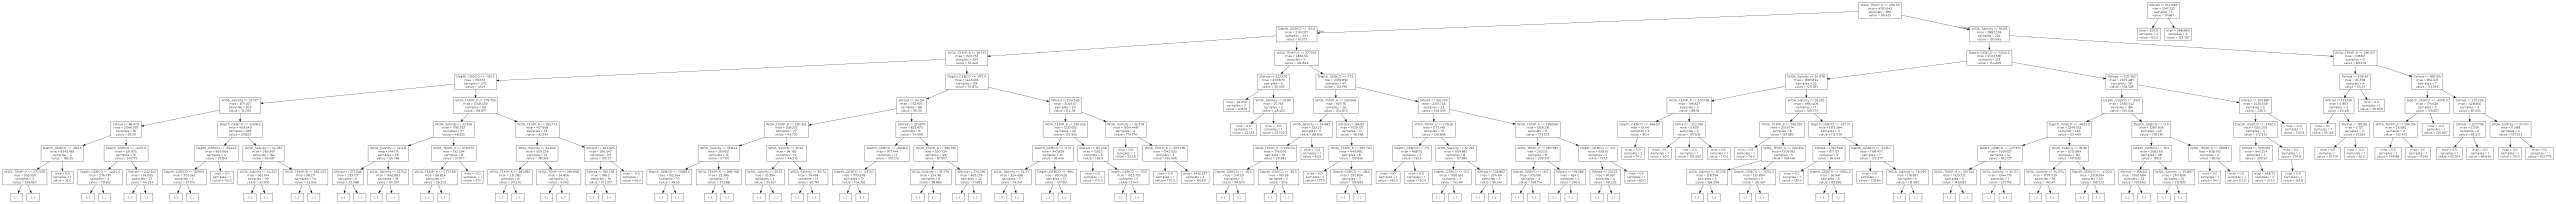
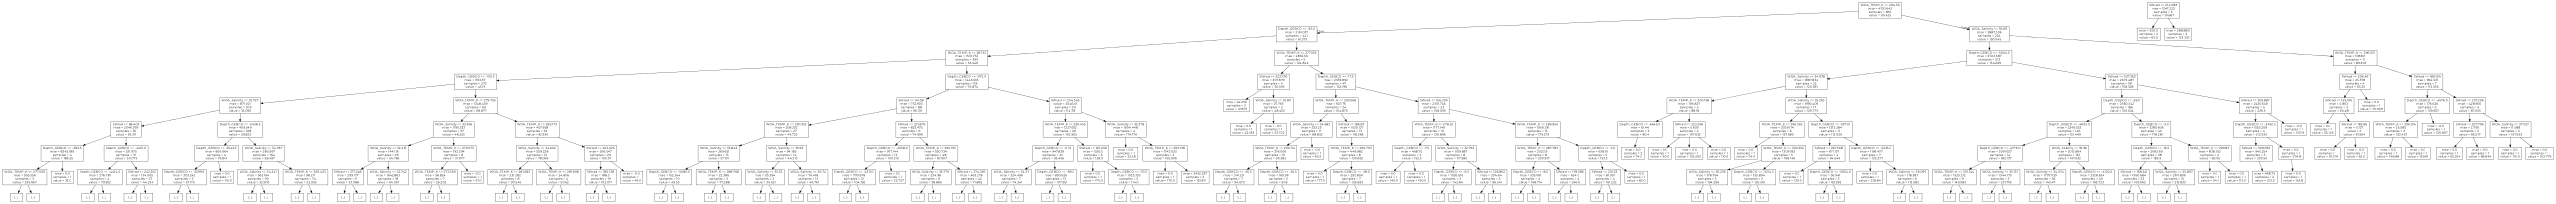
node "SWrad <= 234.543 mse = 2046.01 samples = 30 value = 114.781": label "SWrad <= 234.543 mse = 2046.01 samples = 30 value = 114.781" -> "SWrad <= 234.543 value = 2046.01 samples = 30 value = 114.781"
node "SWrad <= 185.85 mse = 0.127 samples = 2 value = 61.564": label "SWrad <= 185.85 mse = 0.127 samples = 2 value = 61.564" -> "SWrad <= 185.85 mse = 0.127 value = 2 value = 61.564"
node "mse = 0.0 samples = 1 value = 22.727": added
